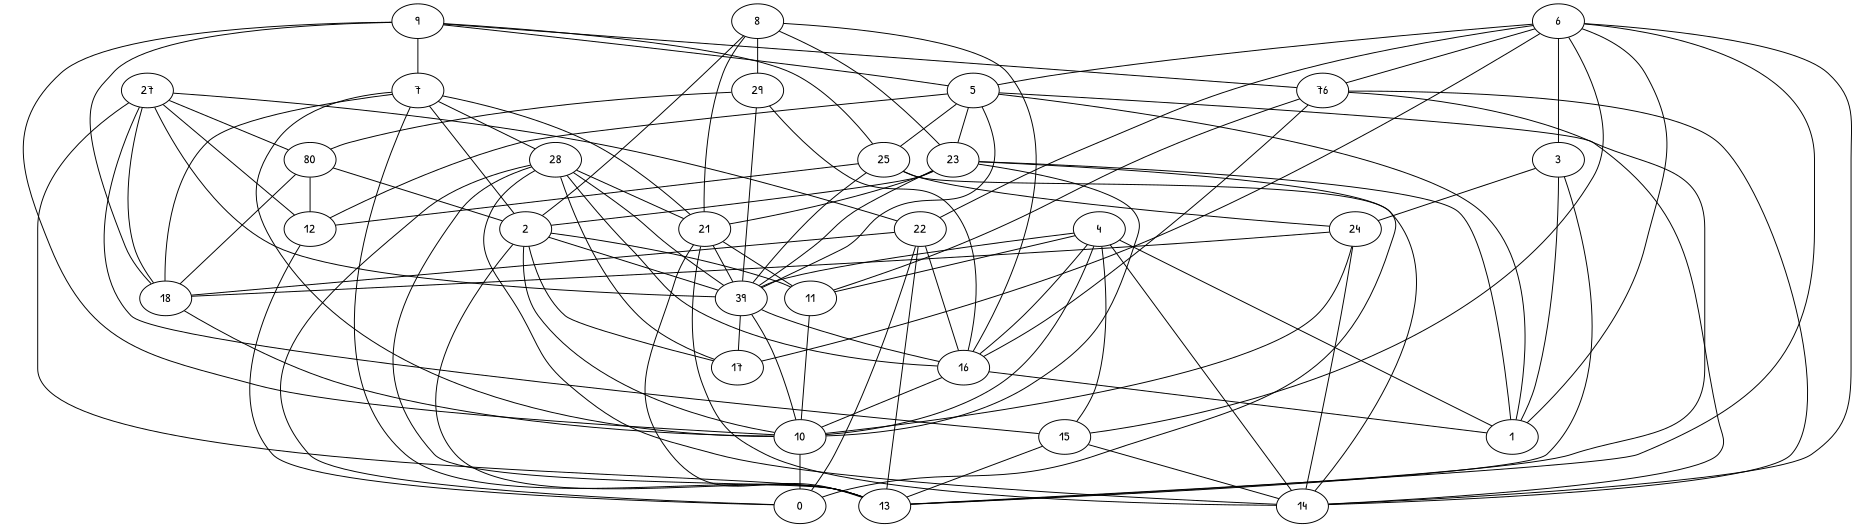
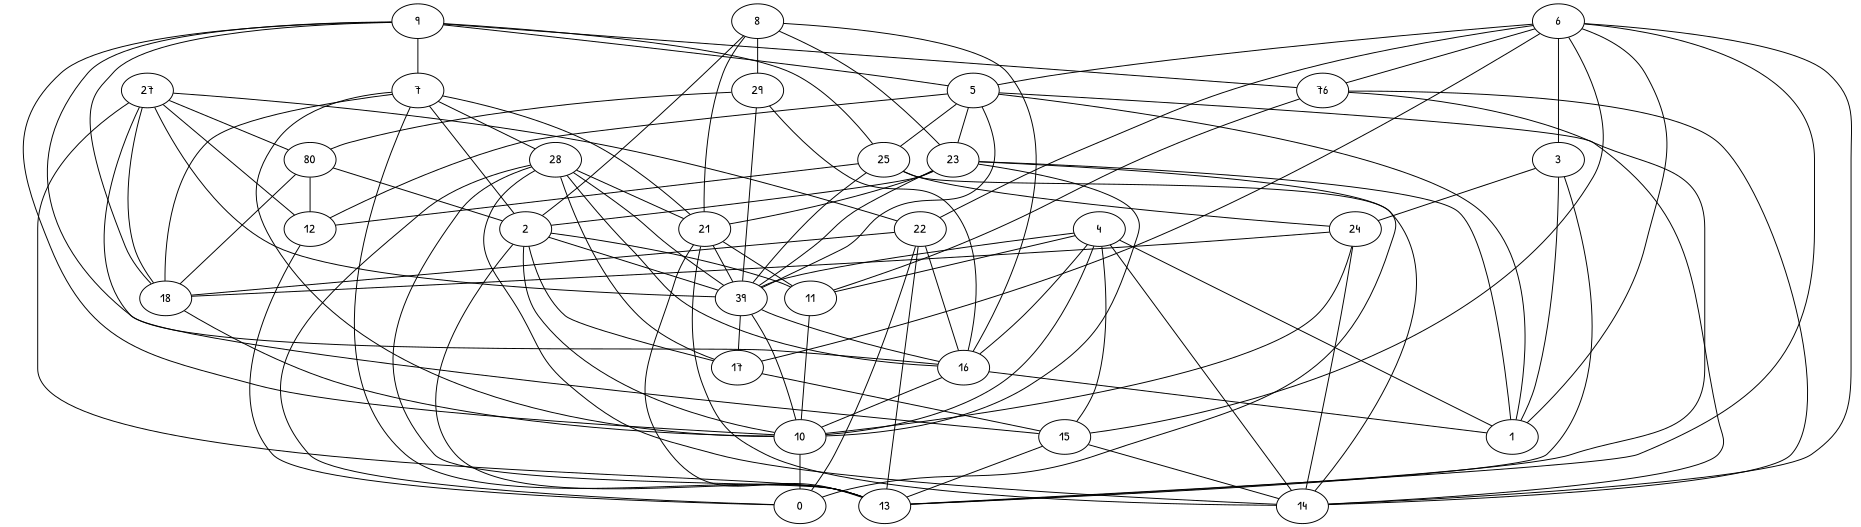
edge "76" -- "16": now "9" -- "16"
edge "17" -- "15": added
